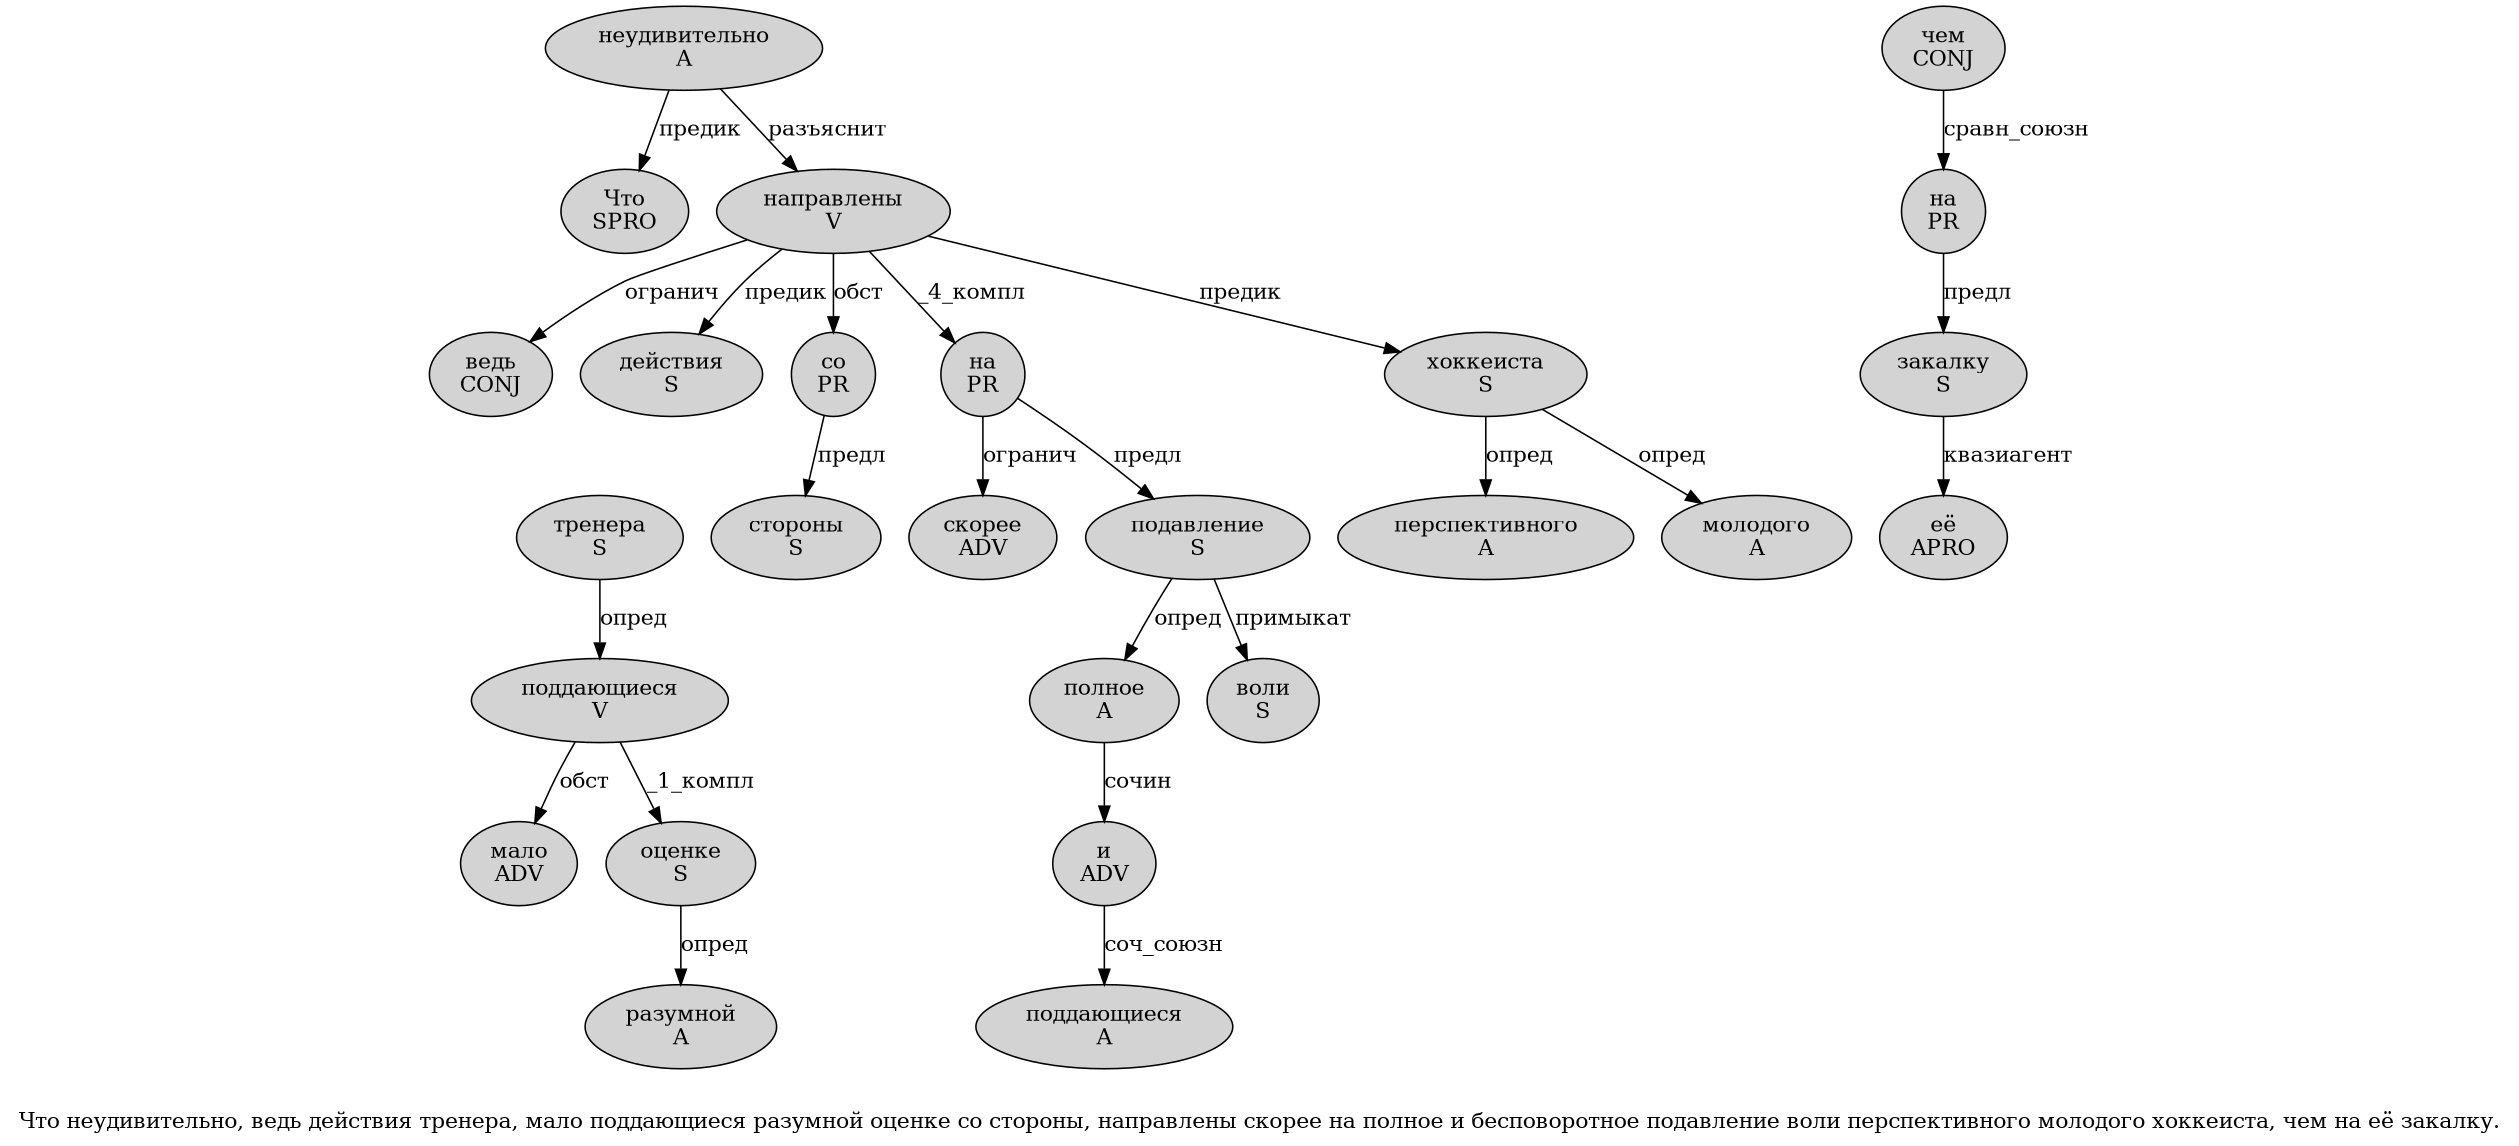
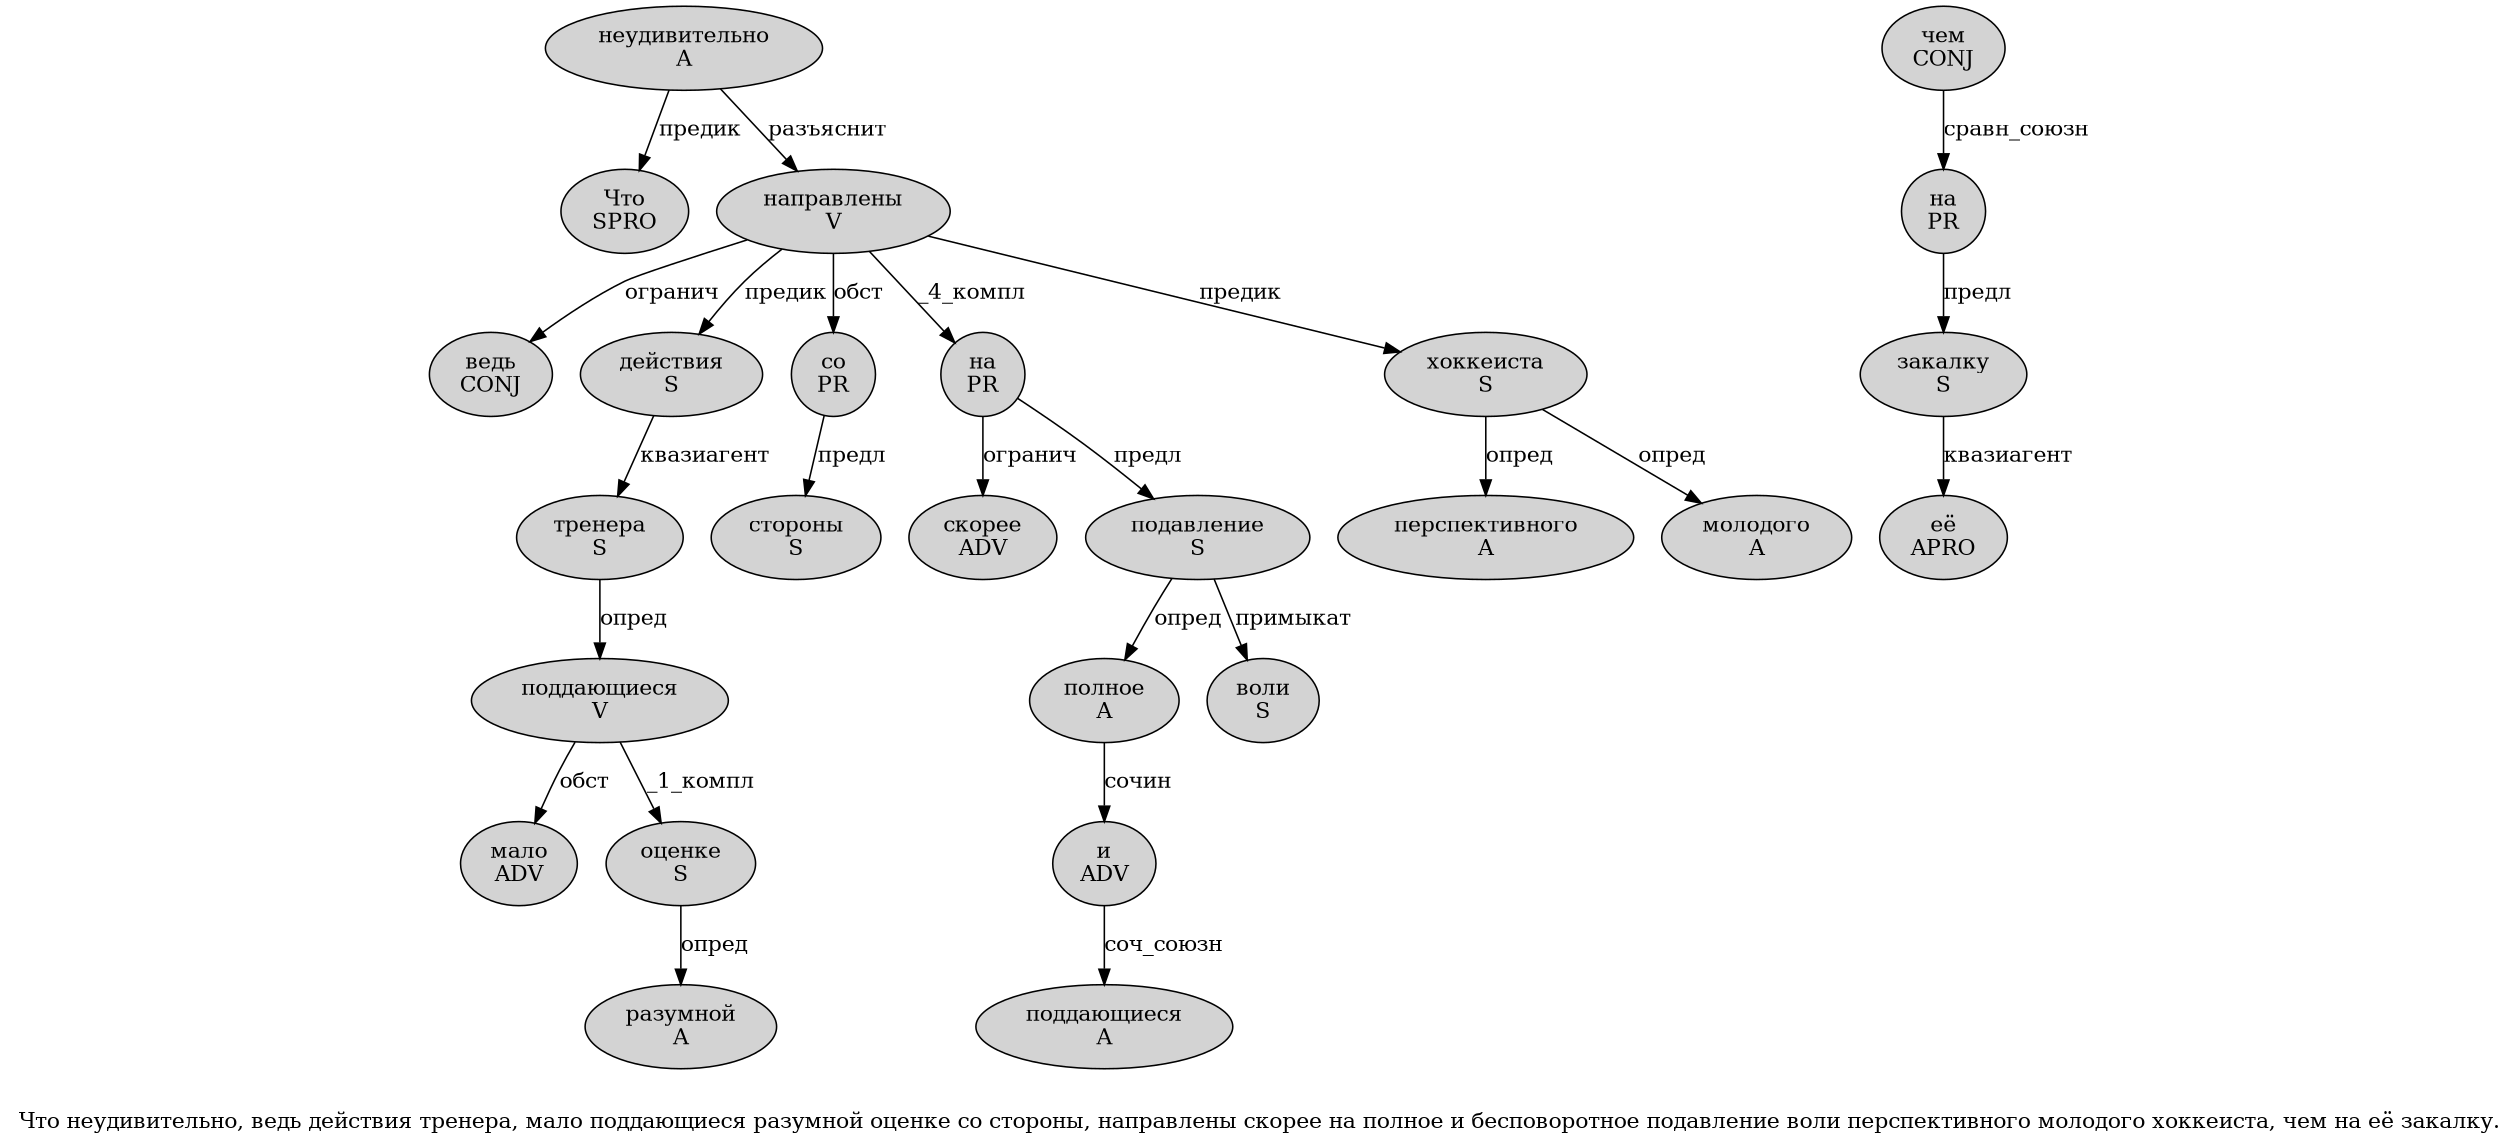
edge "действия S" -> "тренера S": added, label "квазиагент"
